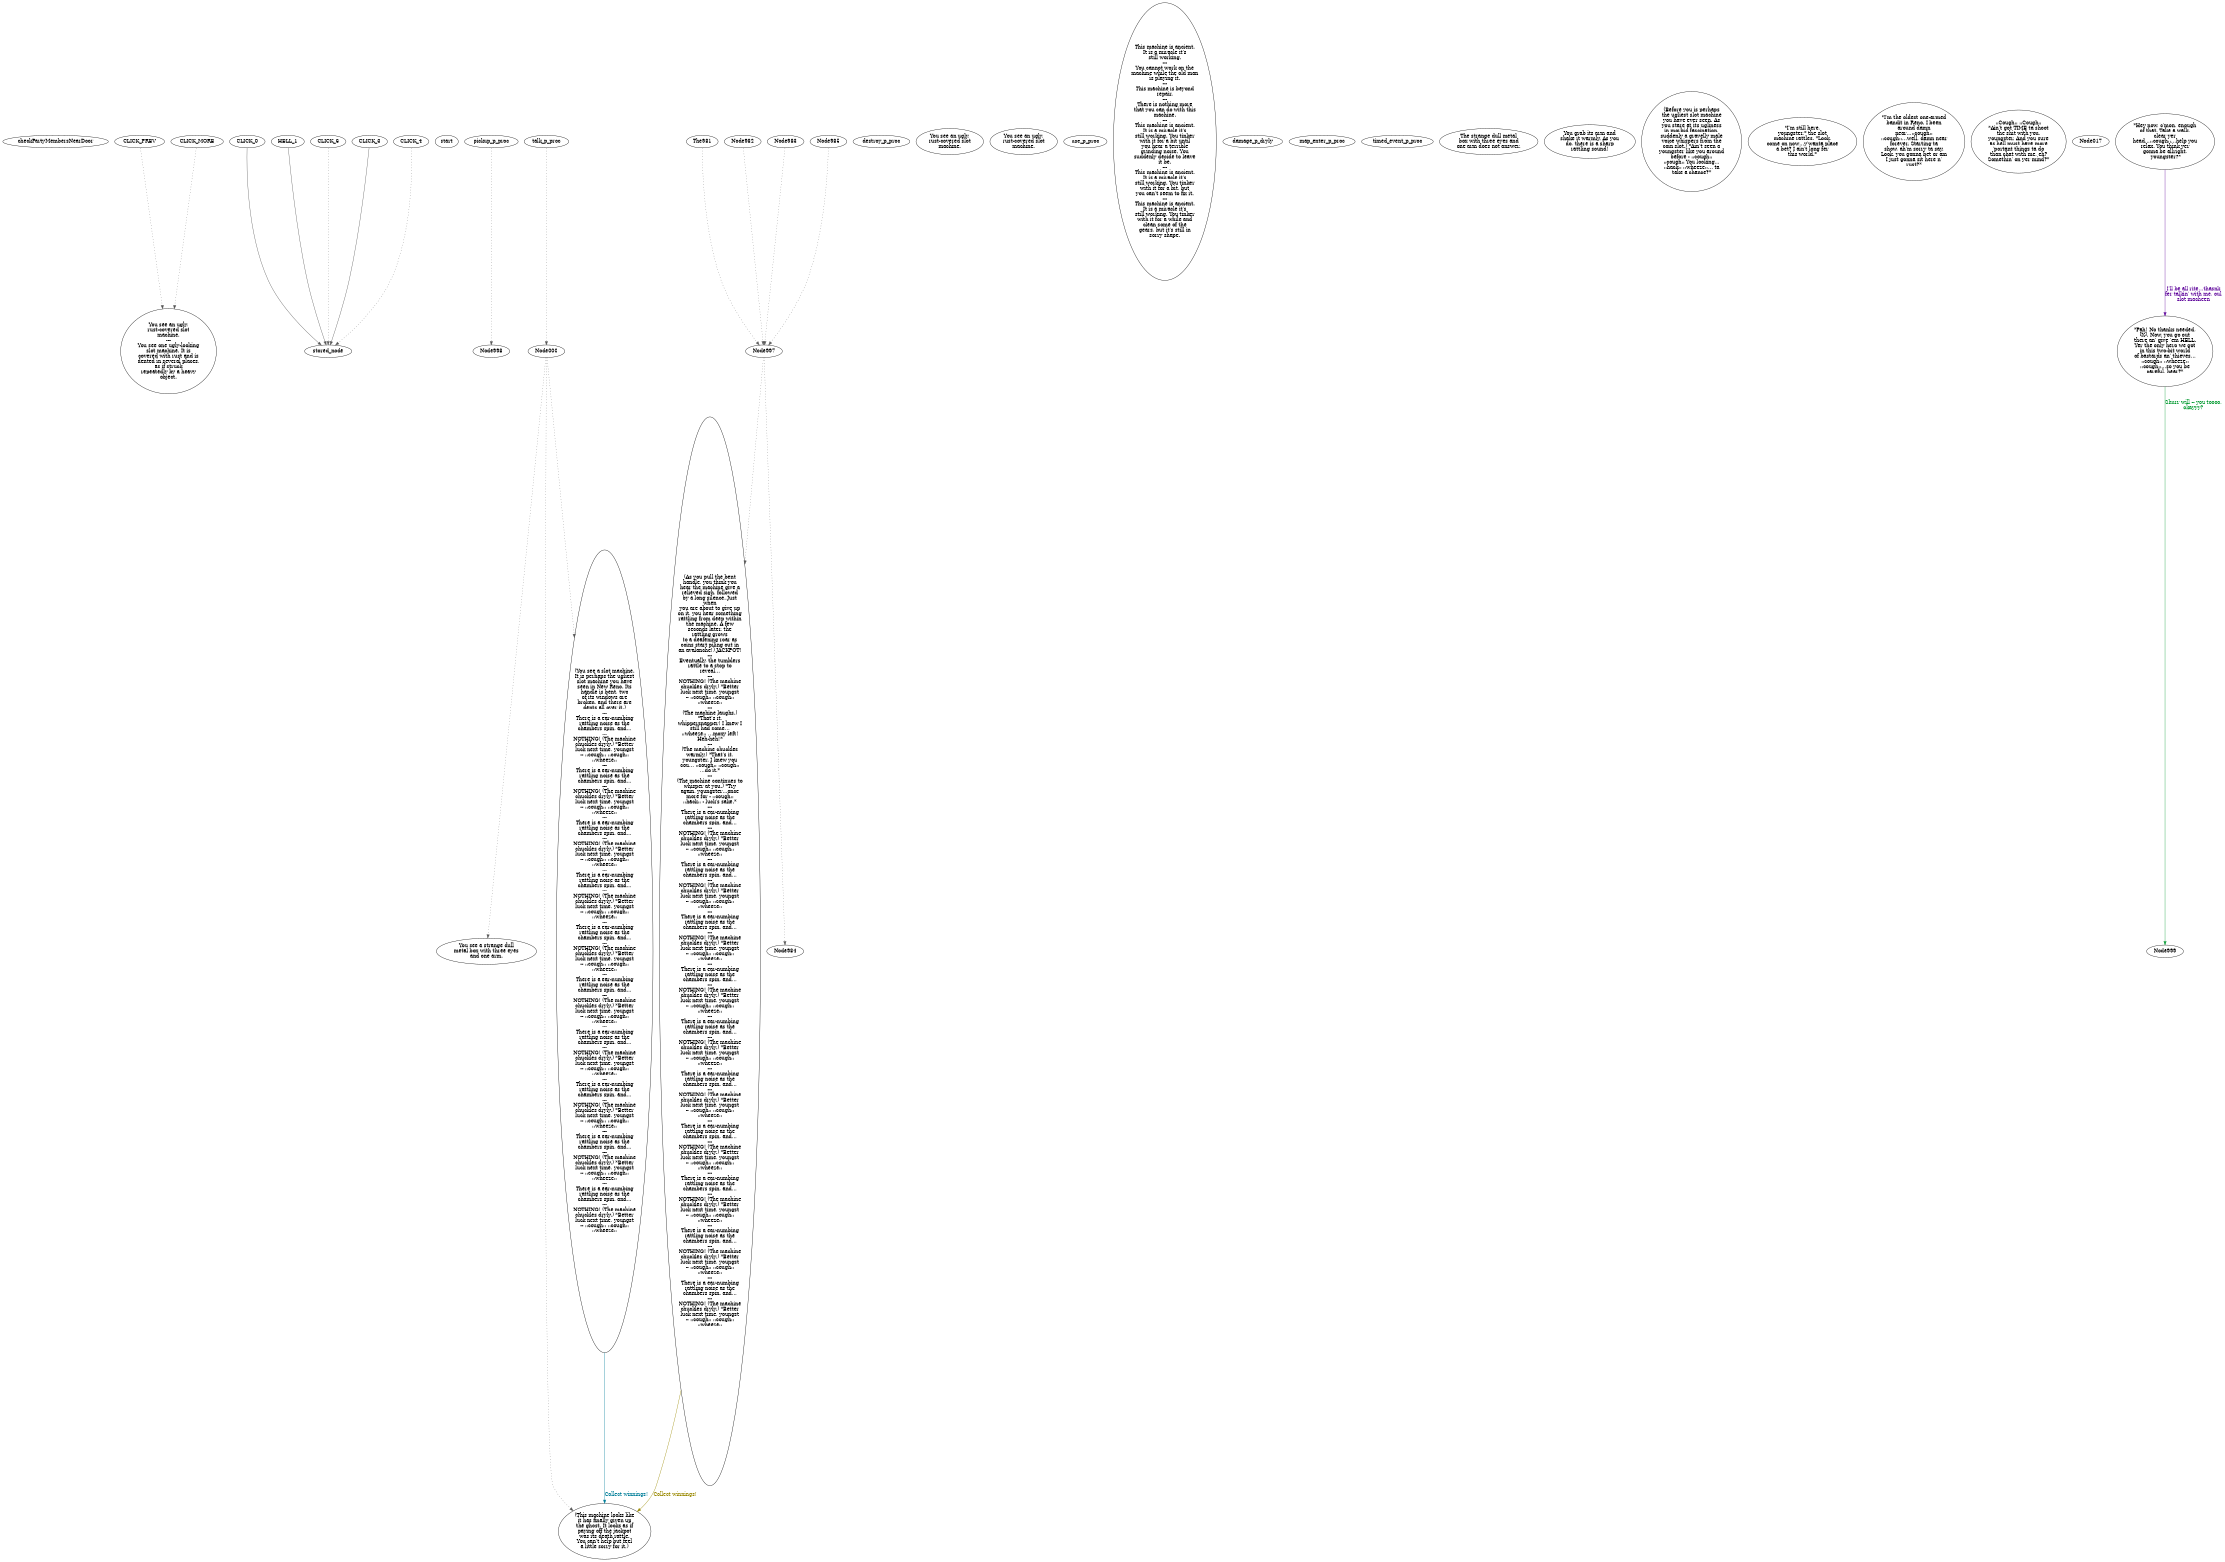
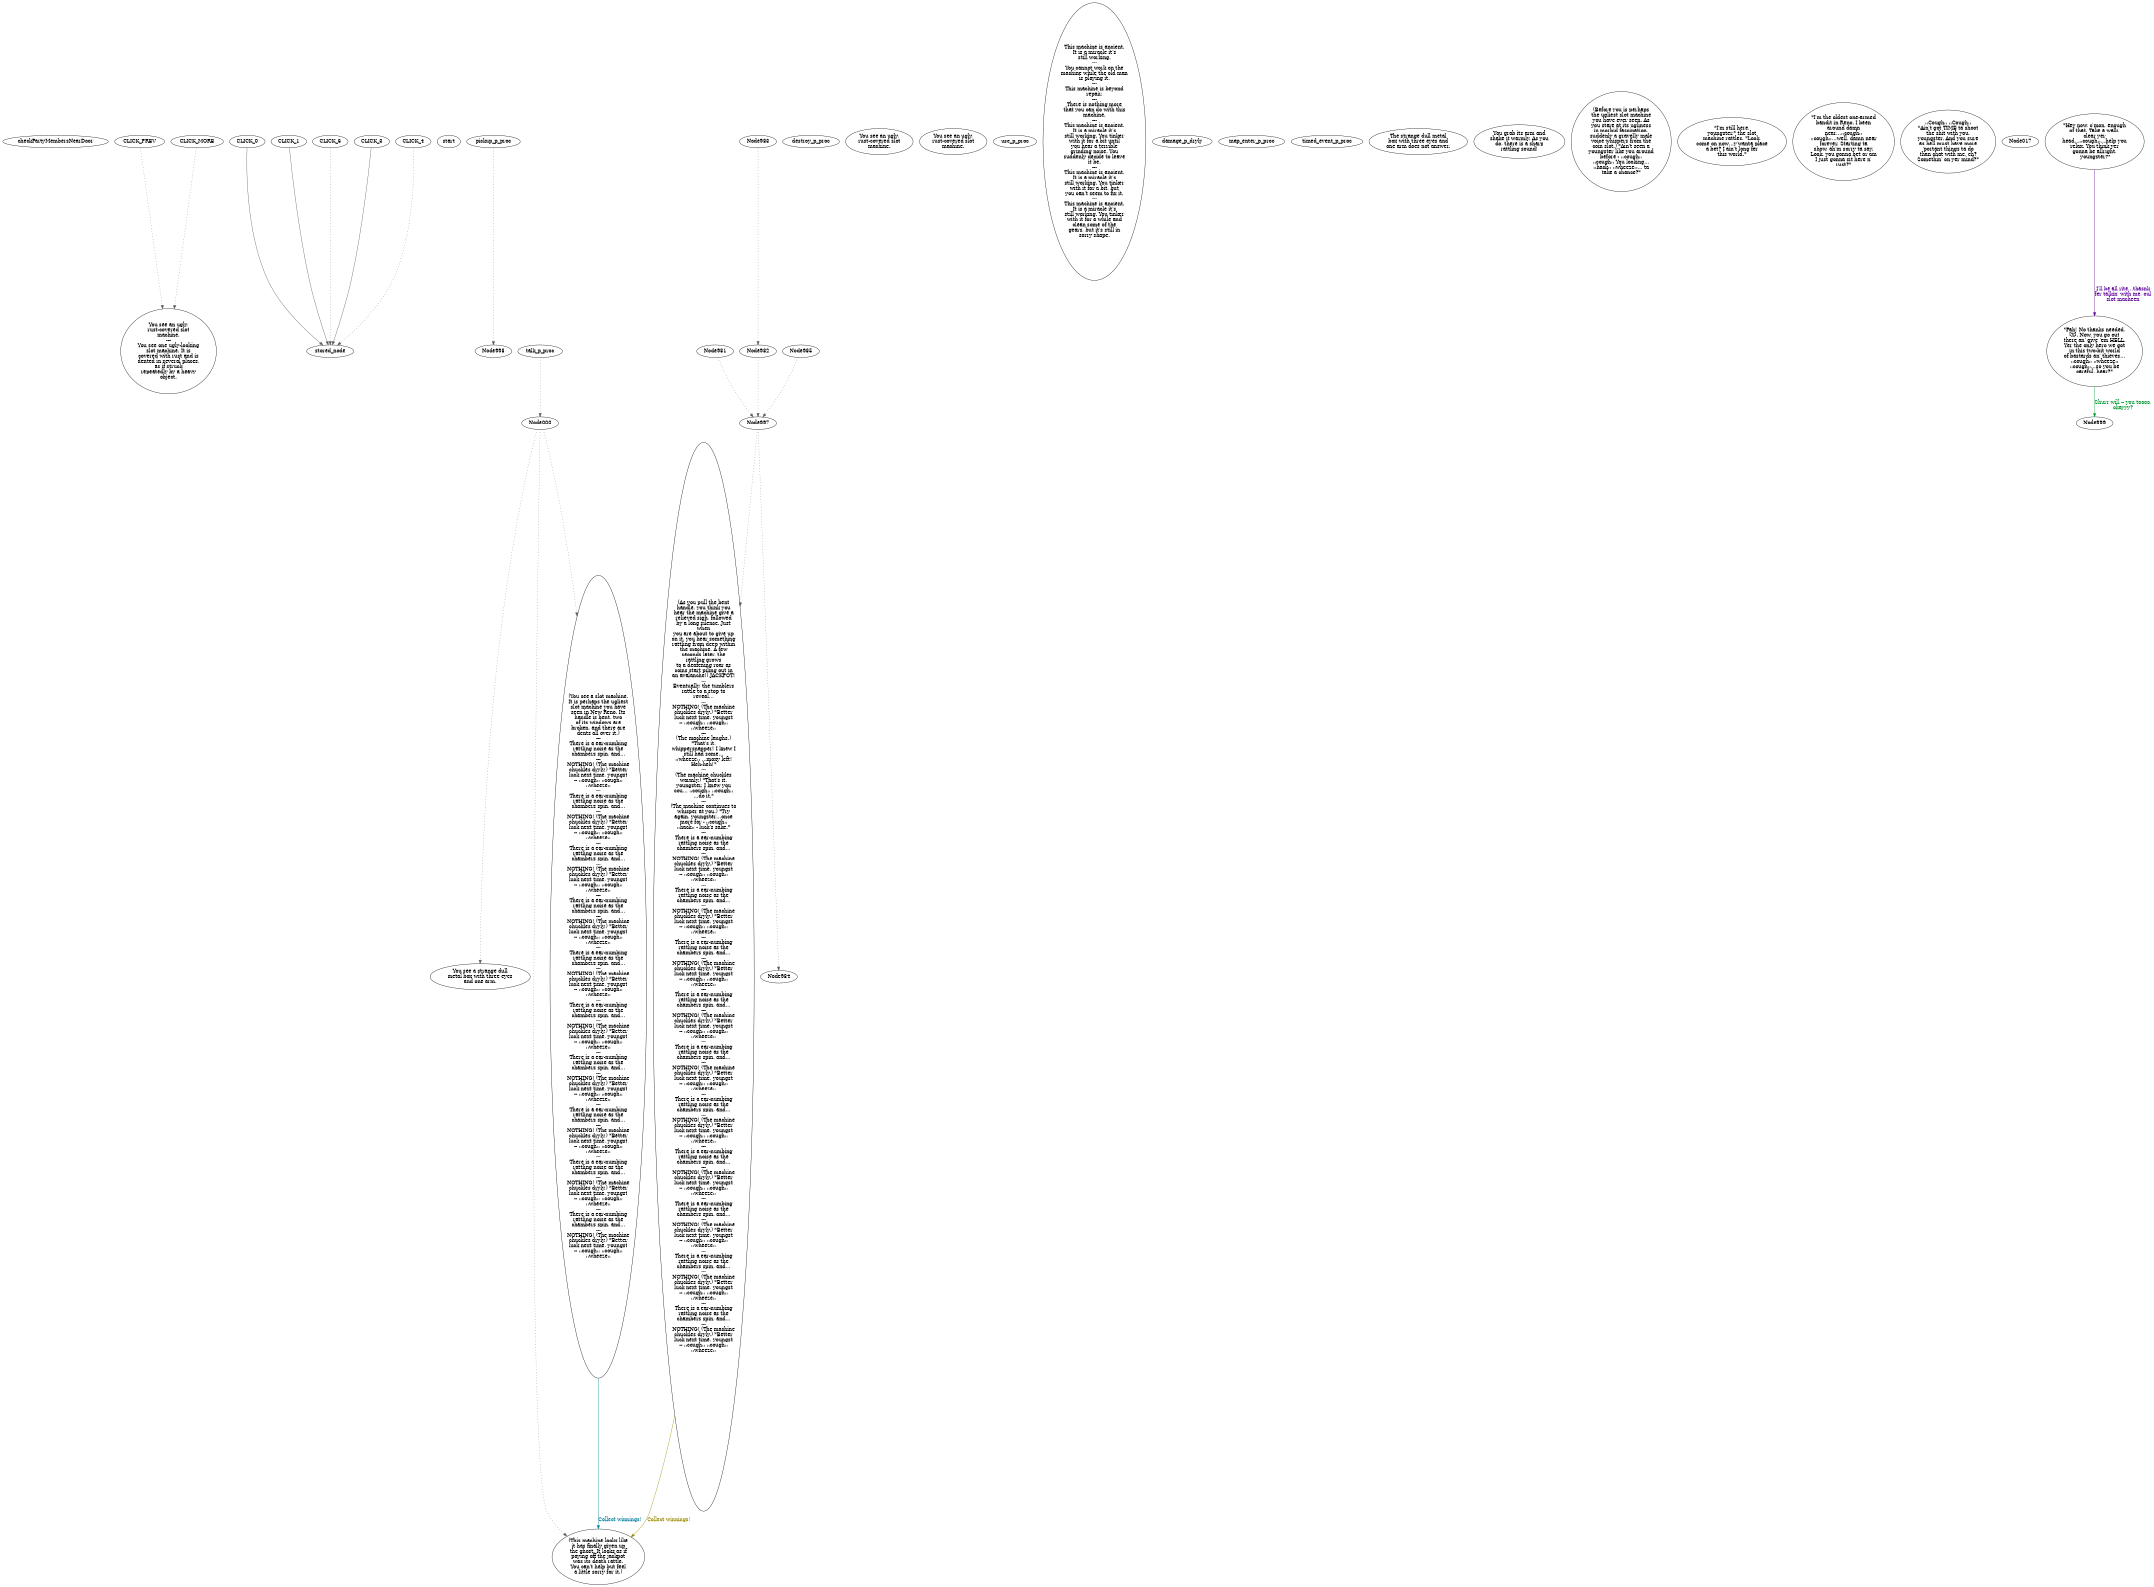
node "HELL_1": label "HELL_1" -> "CLICK_1"
node "The981": label "The981" -> "Node981"
edge "Node983" -> "Node997": now "Node983" -> "Node982"
